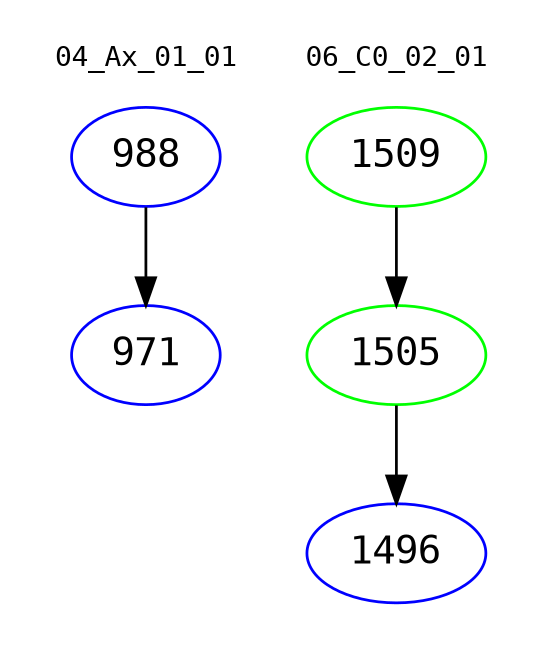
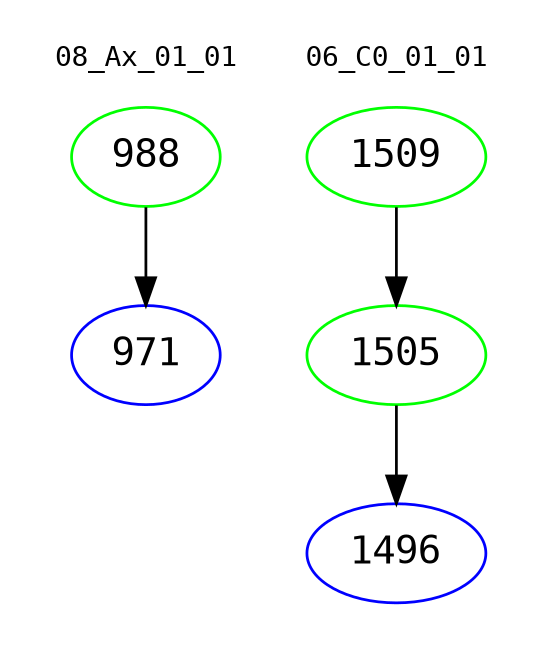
cluster "04_Ax_01_01": label "04_Ax_01_01" -> "08_Ax_01_01"
cluster "06_C0_02_01": label "06_C0_02_01" -> "06_C0_01_01"
node "988": color blue -> green
